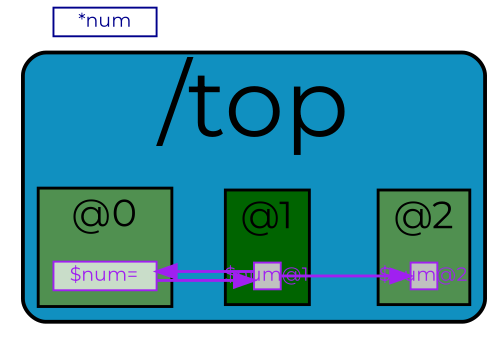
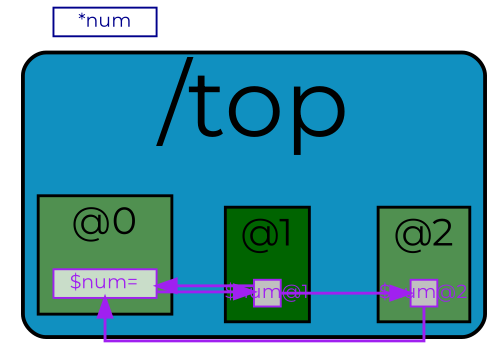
edge "$num@2" -> "$num=": added
